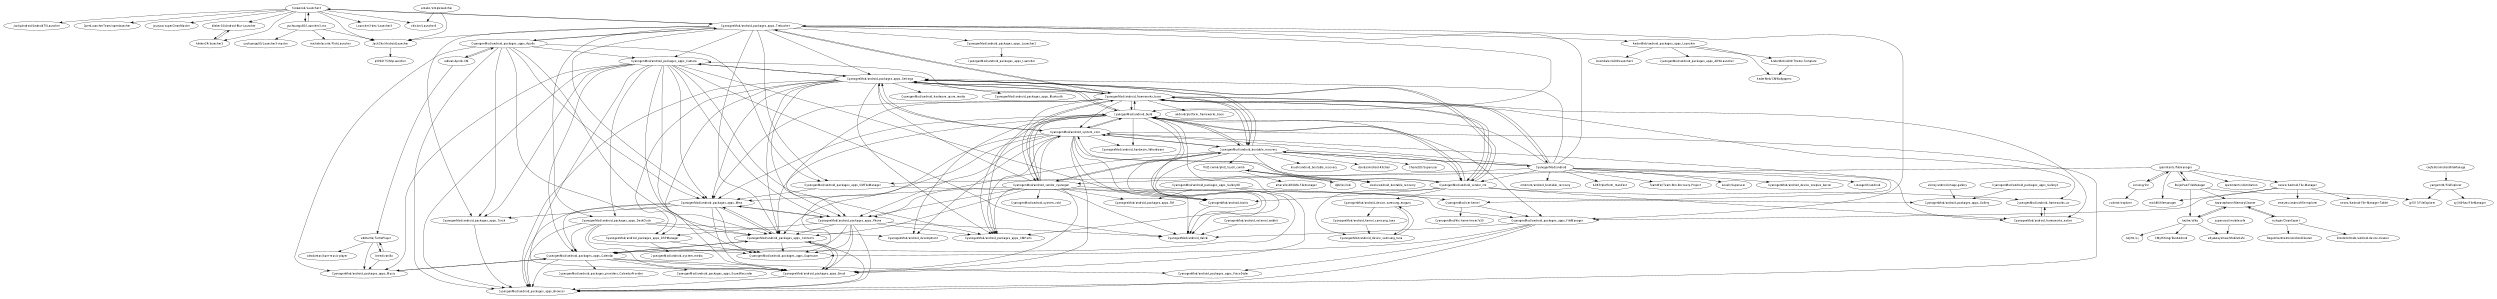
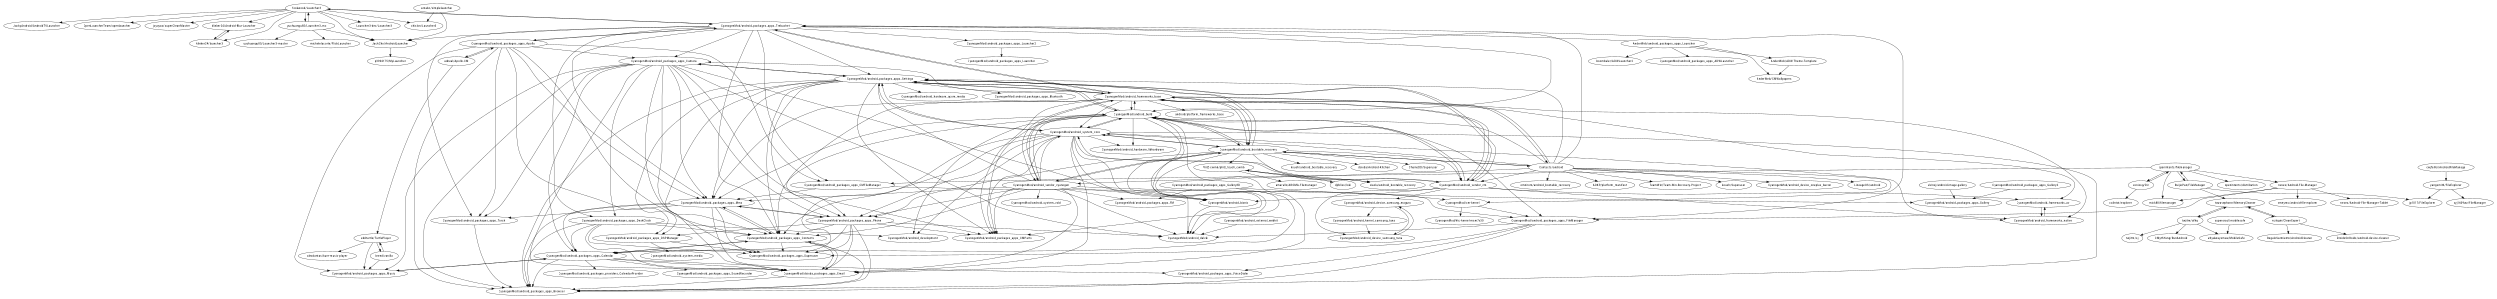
edge "CyanogenMod/android_packages_apps_Trebuchet" -> "AnderWeb/android_packages_apps_Launcher": reversed
node "CyanogenMod/android": label "CyanogenMod/android" -> "Contacts/android"
edge "RuijiePan/FileManager" -> "twjitm/afhq": removed
node "CyanogenMod/android_packages_apps_Email": label "CyanogenMod/android_packages_apps_Email" -> "CyanogenMod/dsixda_packages_apps_Email"
